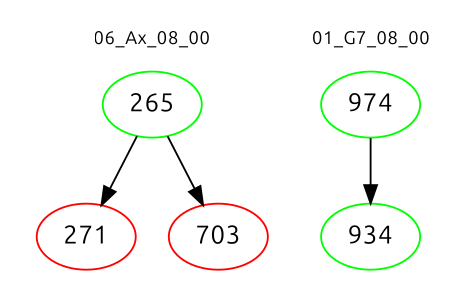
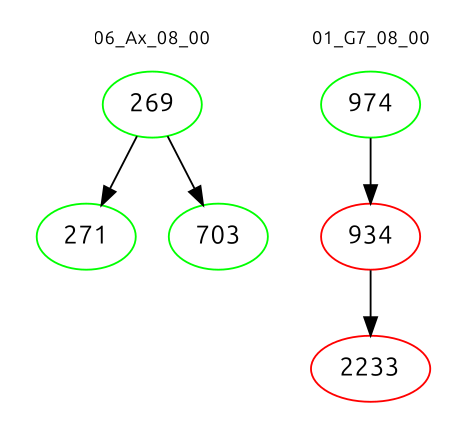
node "265": label "265" -> "269"
node "271": color red -> green
node "703": color red -> green
node "934": color green -> red
node "2233": added
